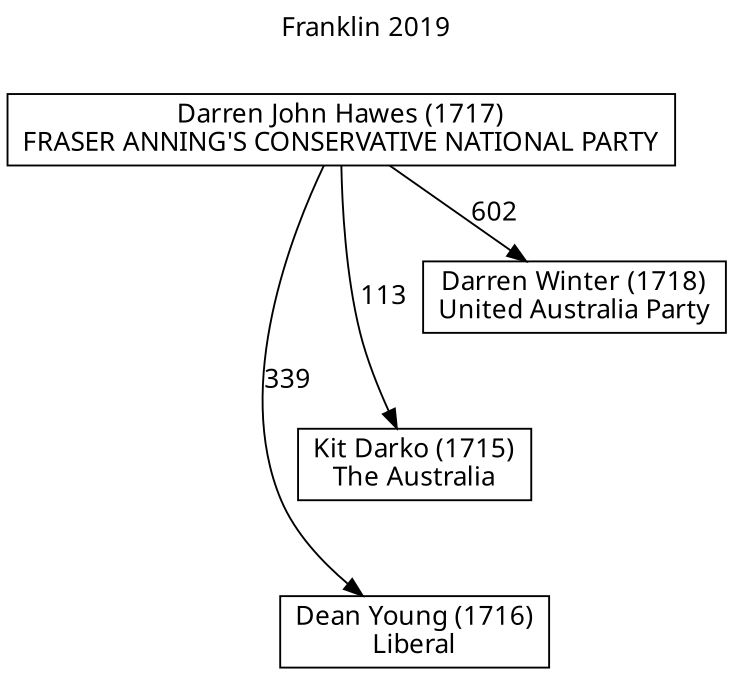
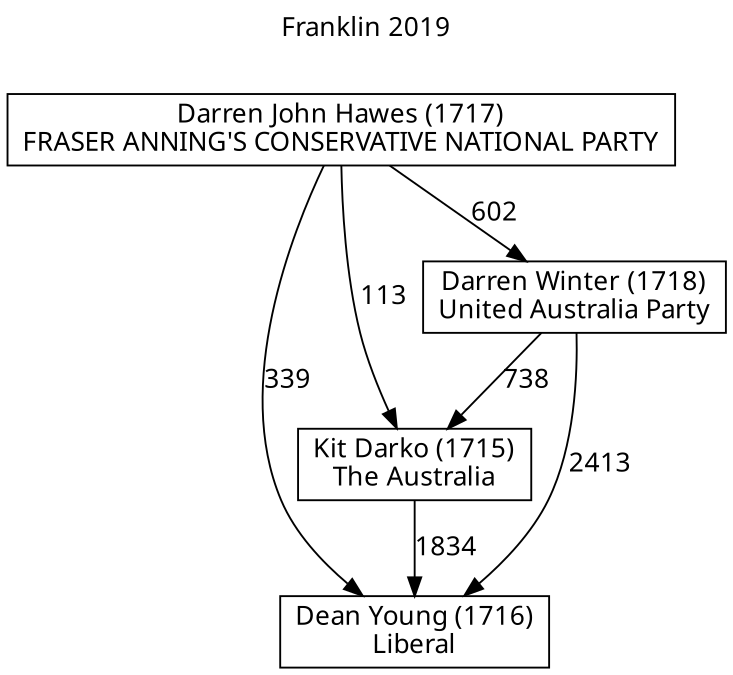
edge "Darren Winter (1718) United Australia Party" -> "Kit Darko (1715) The Australia": added, label "738"
edge "Darren Winter (1718) United Australia Party" -> "Dean Young (1716) Liberal": added, label "2413"
edge "Kit Darko (1715) The Australia" -> "Dean Young (1716) Liberal": added, label "1834"
